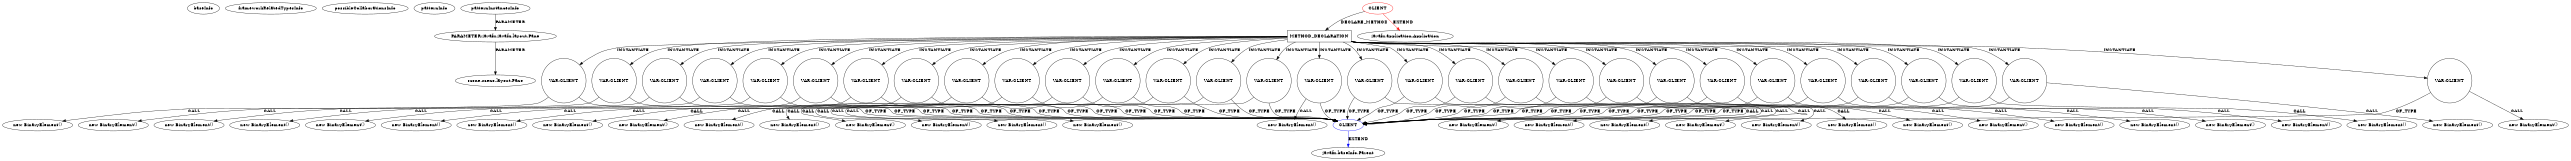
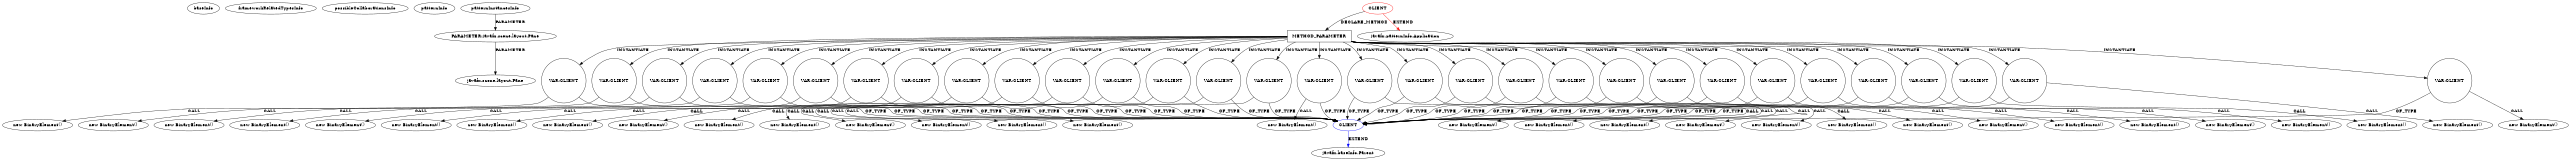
node "PARAMETER:javafx.javafx.layout.Pane": label "PARAMETER:javafx.javafx.layout.Pane" -> "PARAMETER:javafx.scene.layout.Pane"
node "METHOD_DECLARATION": label "METHOD_DECLARATION" -> "METHOD_PARAMETER"
node "javafx.application.Application": label "javafx.application.Application" -> "javafx.patternInfo.Application"
node "scene.scene.layout.Pane": label "scene.scene.layout.Pane" -> "javafx.scene.layout.Pane"
